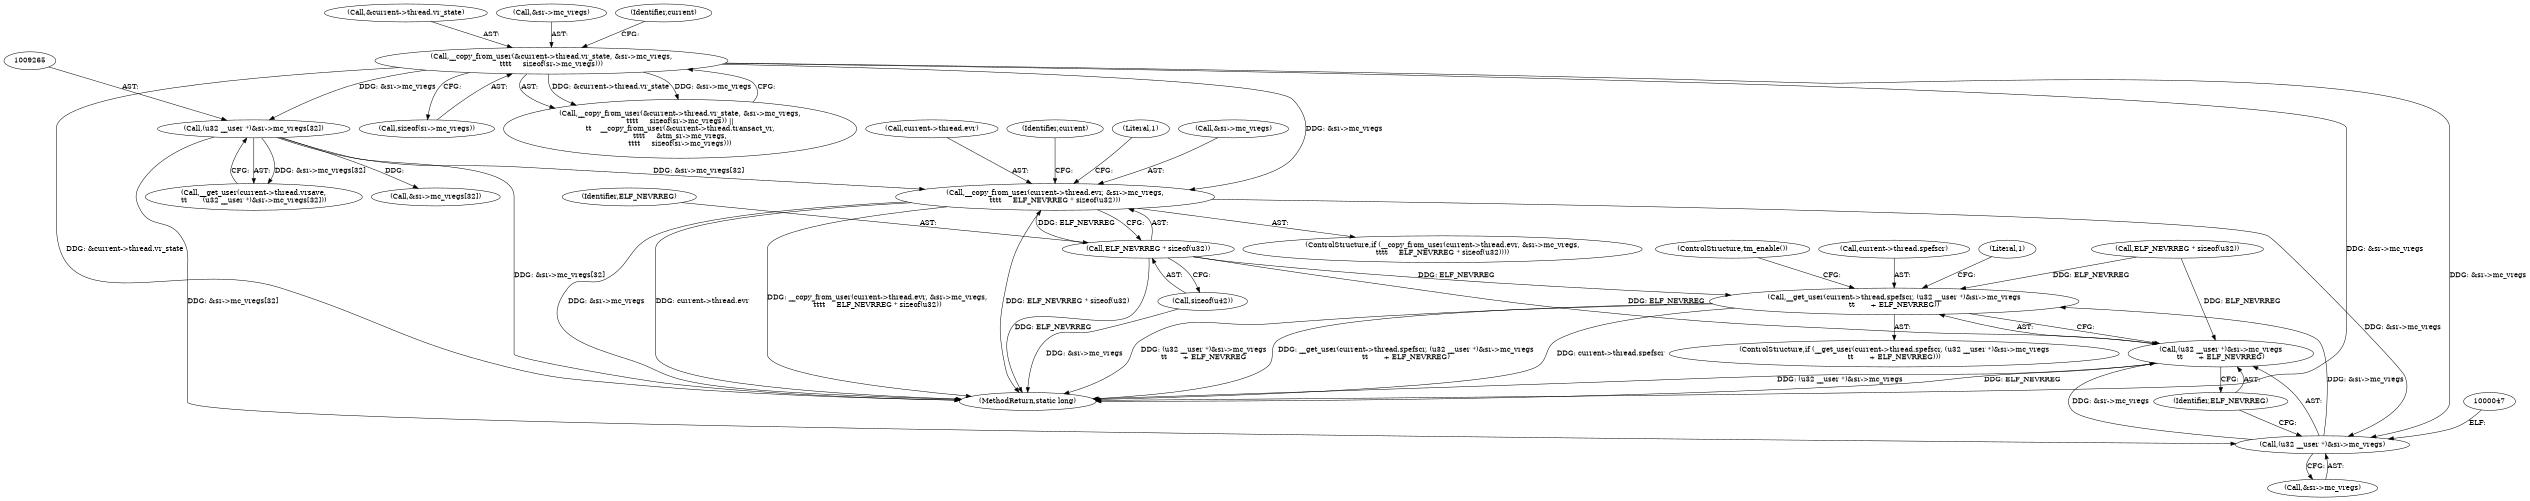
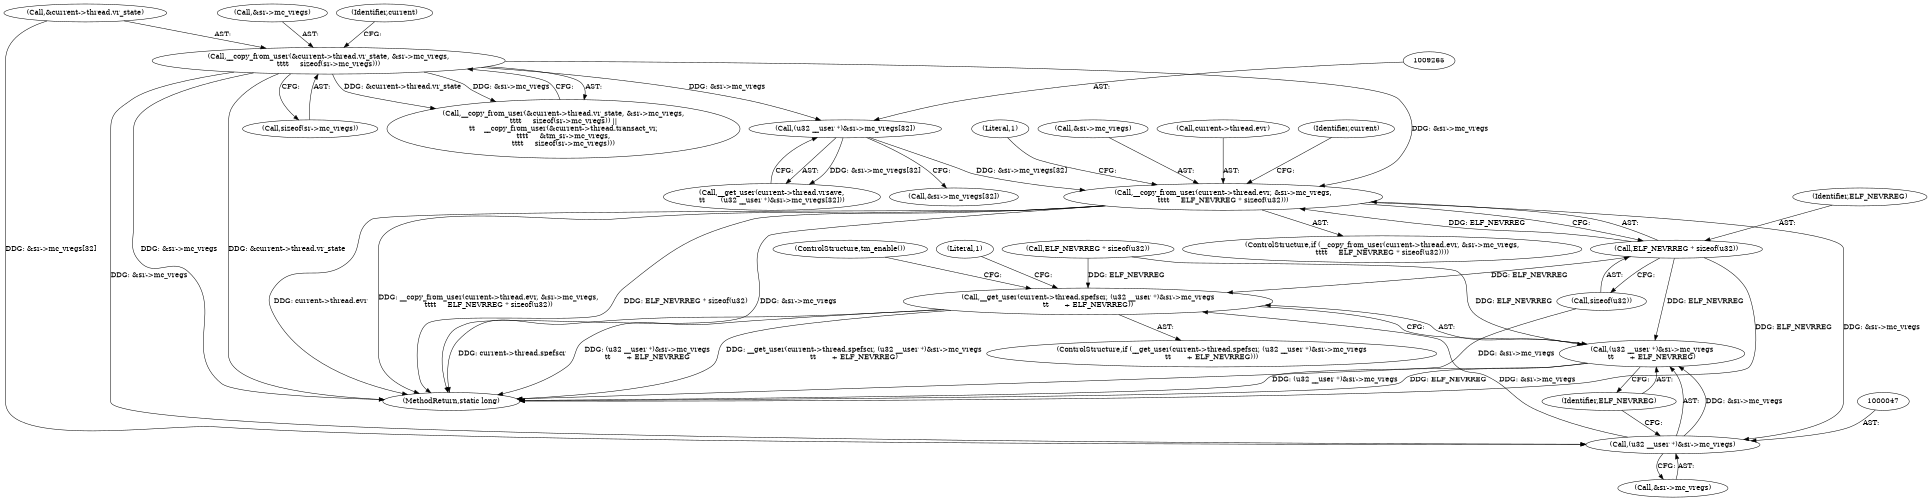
edge "(Call,(u32 __user *)&sr->mc_vregs[32])" -> "(Call,&sr->mc_vregs[32])": label "DDG: " -> "CFG: "
node "(Call,current->thread.spefscr)": removed
node "(Call,sizeof(u42))": label "(Call,sizeof(u42))" -> "(Call,sizeof(u32))"
edge "(Call,(u32 __user *)&sr->mc_vregs[32])" -> "(MethodReturn,static long)": removed, label "DDG: &sr->mc_vregs[32]"
edge "1000047" -> "(Call,(u32 __user *)&sr->mc_vregs)": label "ELF: " -> "AST: "
edge "(Call,(u32 __user *)&sr->mc_vregs[32])" -> "(Call,(u32 __user *)&sr->mc_vregs)": now "(Call,&current->thread.vr_state)" -> "(Call,(u32 __user *)&sr->mc_vregs)"
